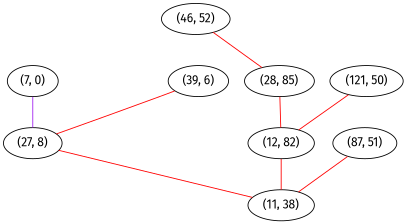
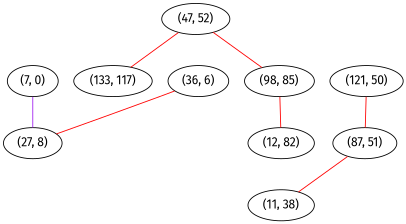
node "(46, 52)": label "(46, 52)" -> "(47, 52)"
node "(133, 117)": added
node "(39, 6)": label "(39, 6)" -> "(36, 6)"
node "(28, 85)": label "(28, 85)" -> "(98, 85)"
edge "(121, 50)" -- "(12, 82)": now "(121, 50)" -- "(87, 51)"
edge "(27, 8)" -- "(11, 38)": removed
edge "(12, 82)" -- "(11, 38)": removed
